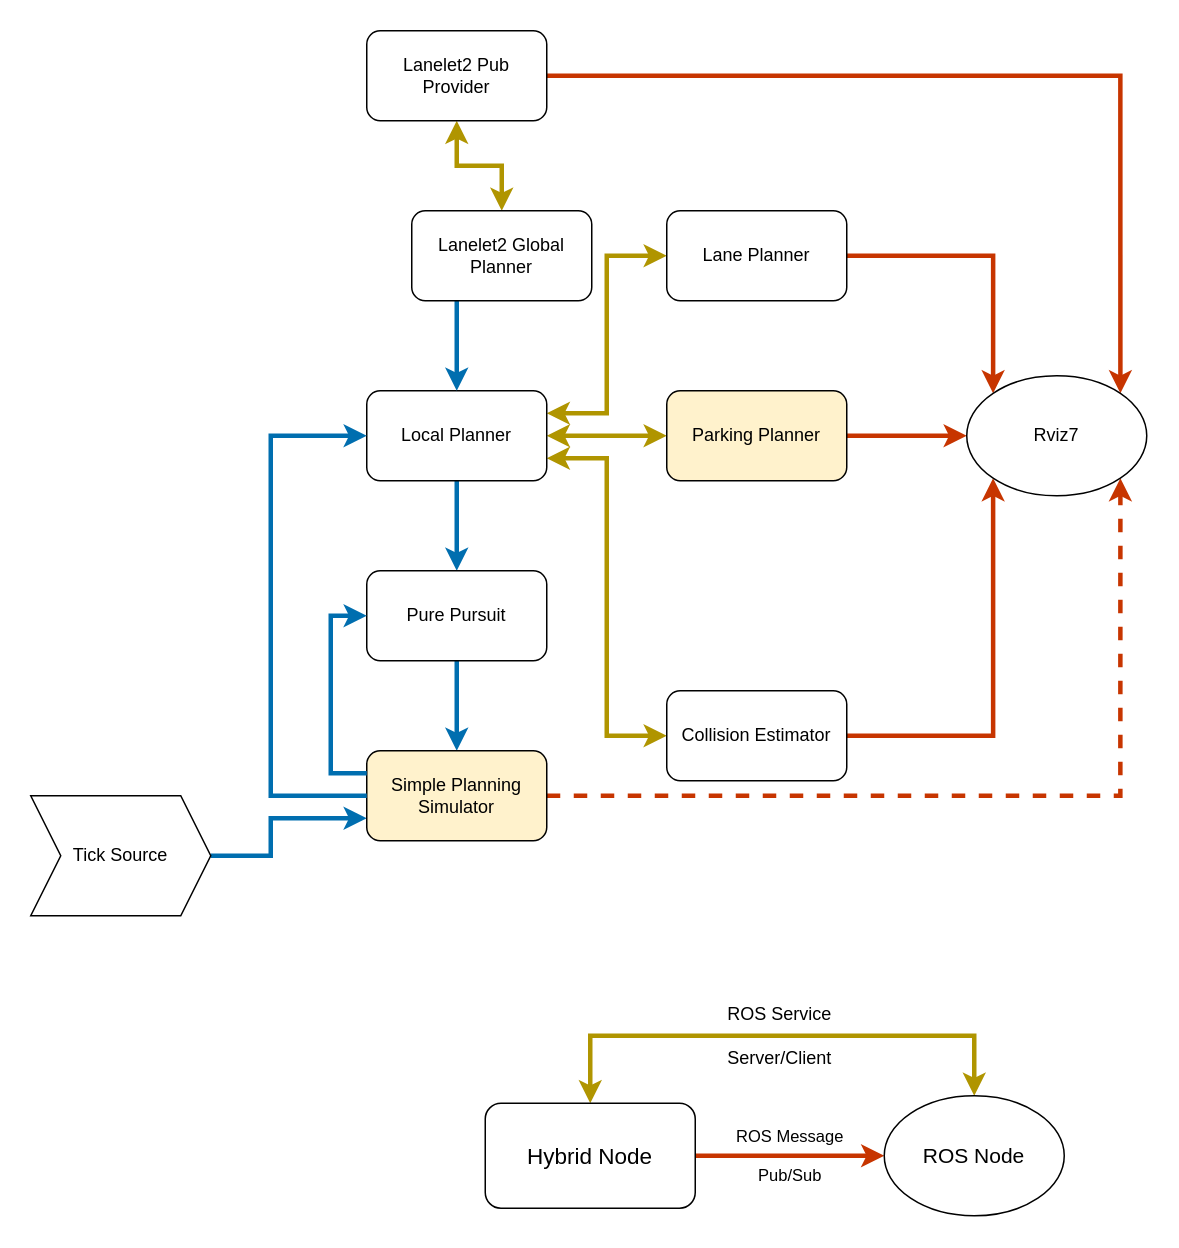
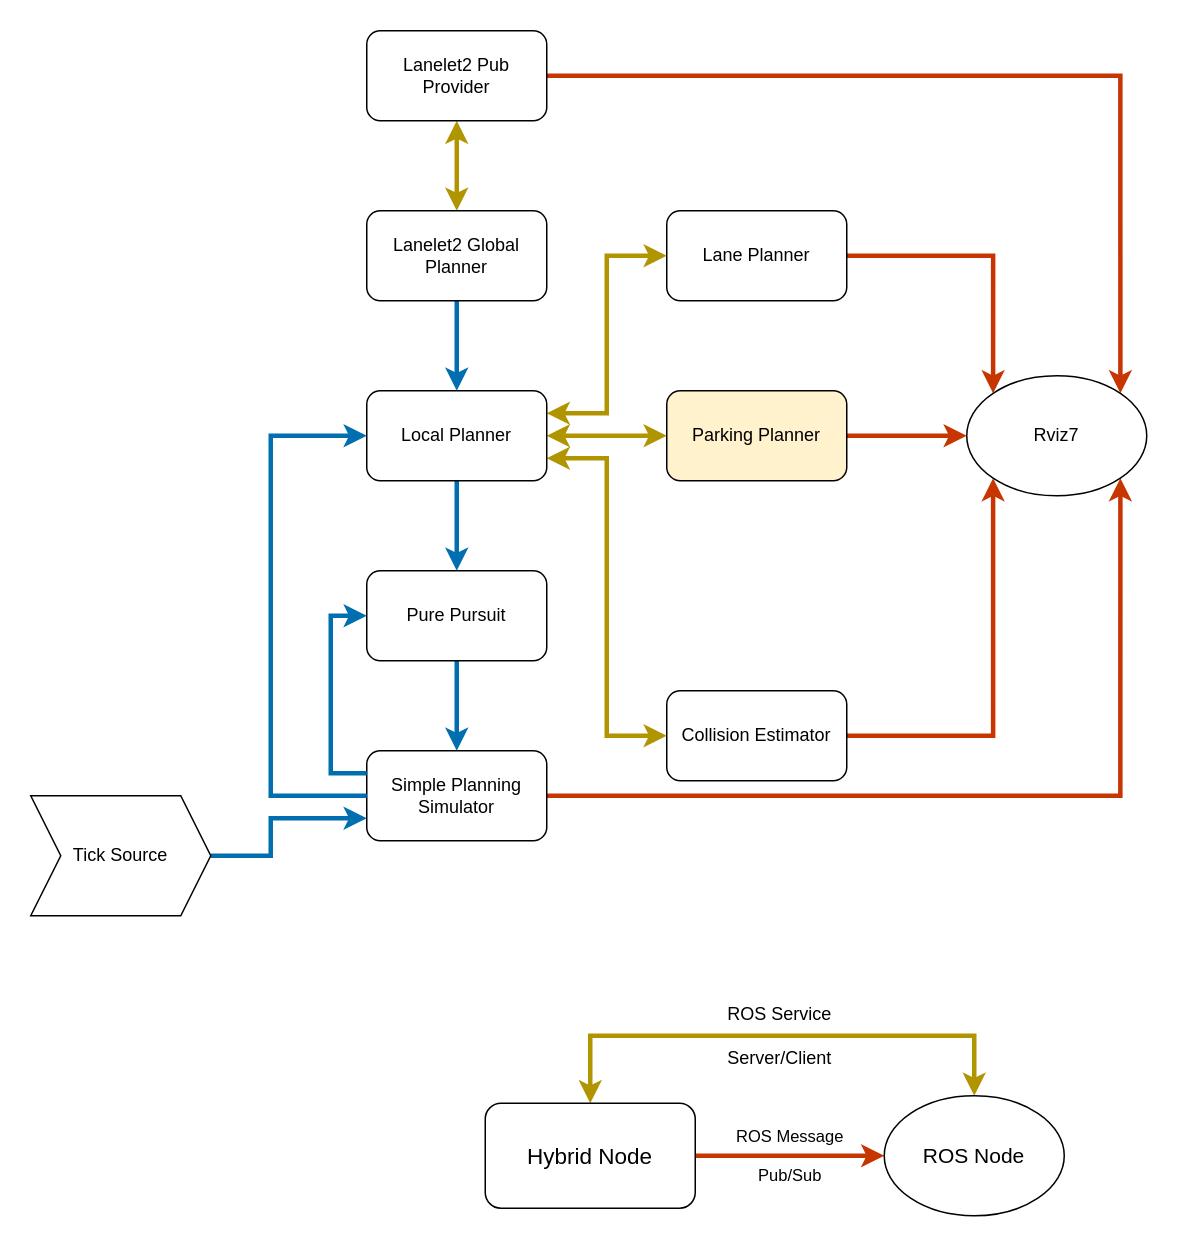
node "Lanelet2 Global Planner": moved (502, 256) -> (457, 256)
node "Simple Planning Simulator": fillcolor #fff2cc -> #ffffff
edge "Simple Planning Simulator" -> "Rviz7": style dashed -> solid
